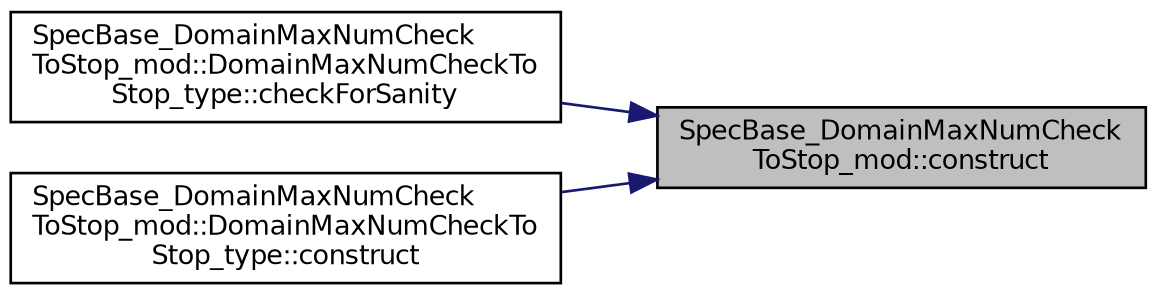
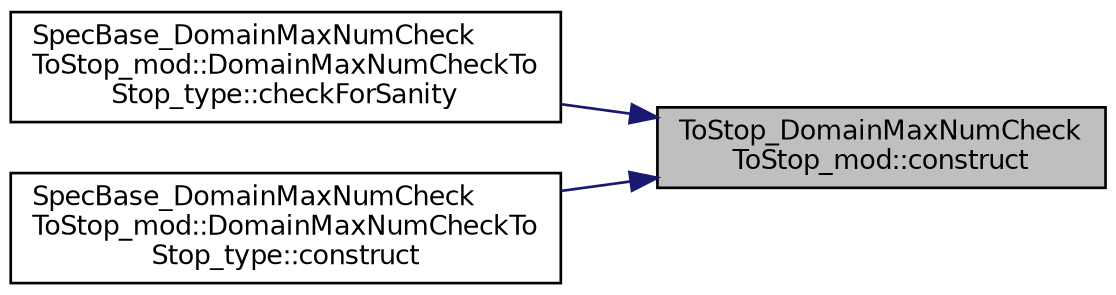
node "SpecBase_DomainMaxNumCheck ToStop_mod::construct": label "SpecBase_DomainMaxNumCheck ToStop_mod::construct" -> "ToStop_DomainMaxNumCheck ToStop_mod::construct"
